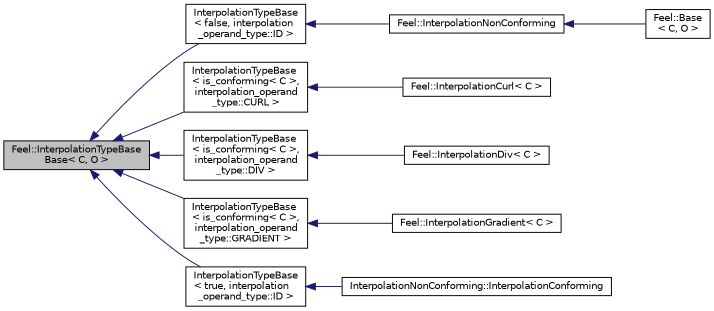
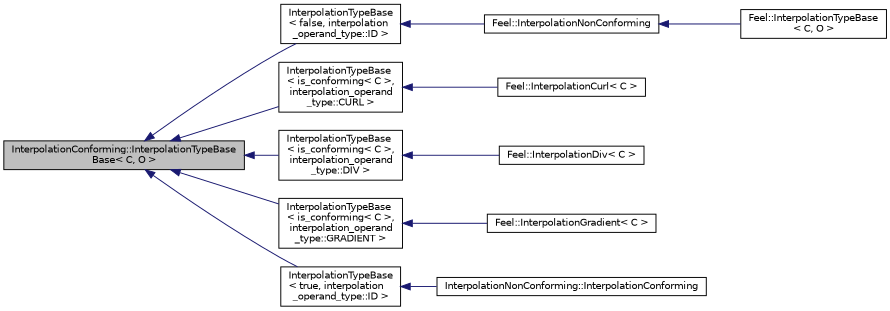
node "Feel::Base < C, O >": label "Feel::Base < C, O >" -> "Feel::InterpolationTypeBase < C, O >"
node "Feel::InterpolationTypeBase Base< C, O >": label "Feel::InterpolationTypeBase Base< C, O >" -> "InterpolationConforming::InterpolationTypeBase Base< C, O >"
